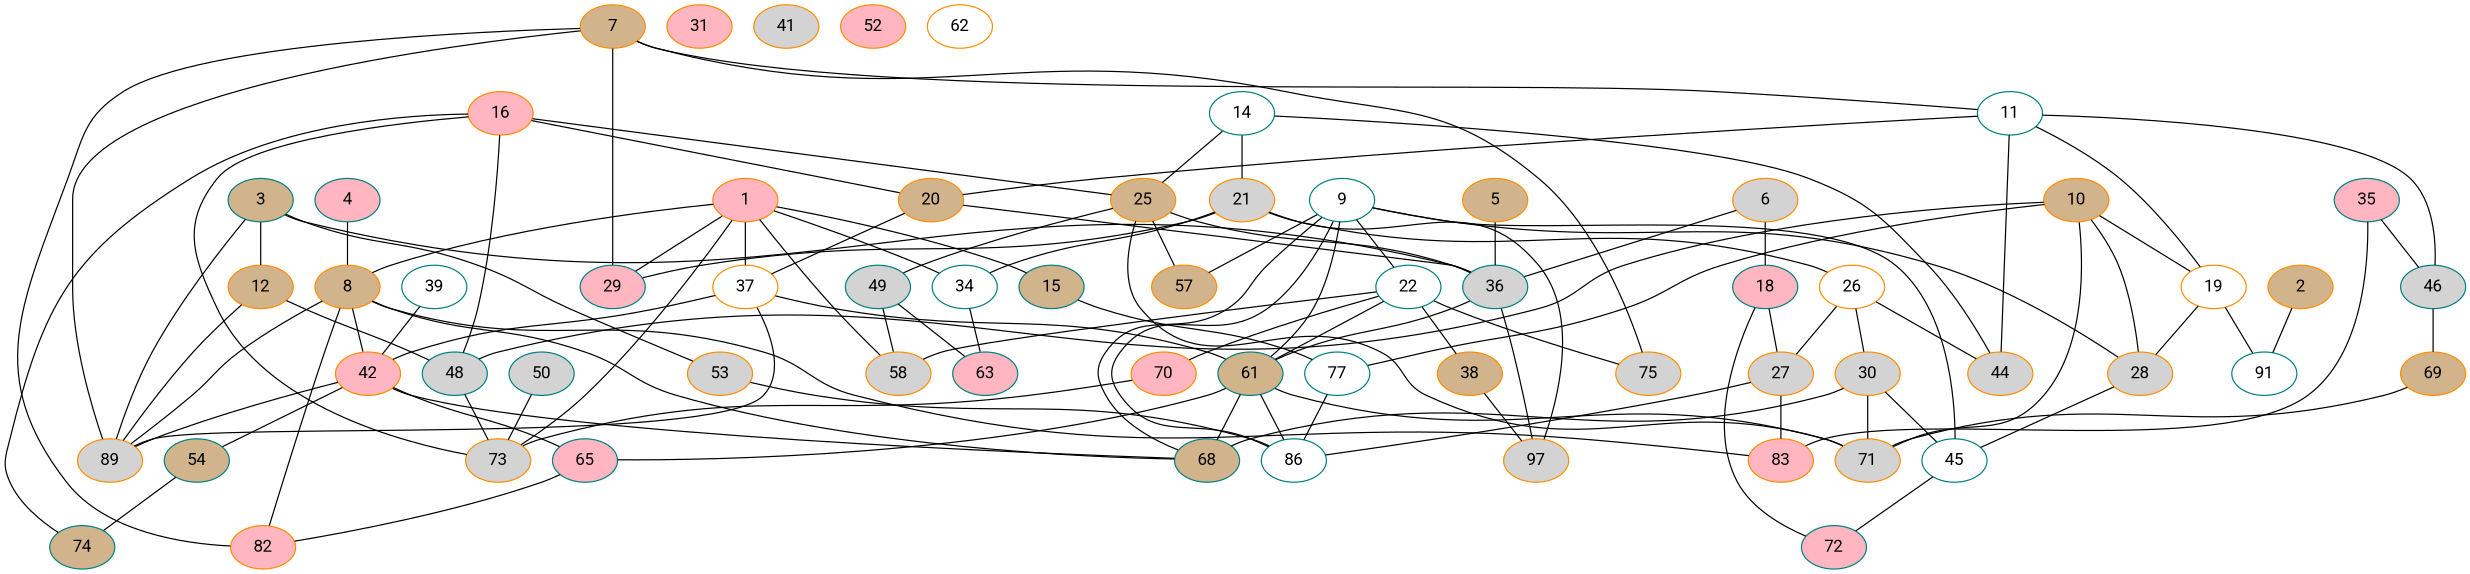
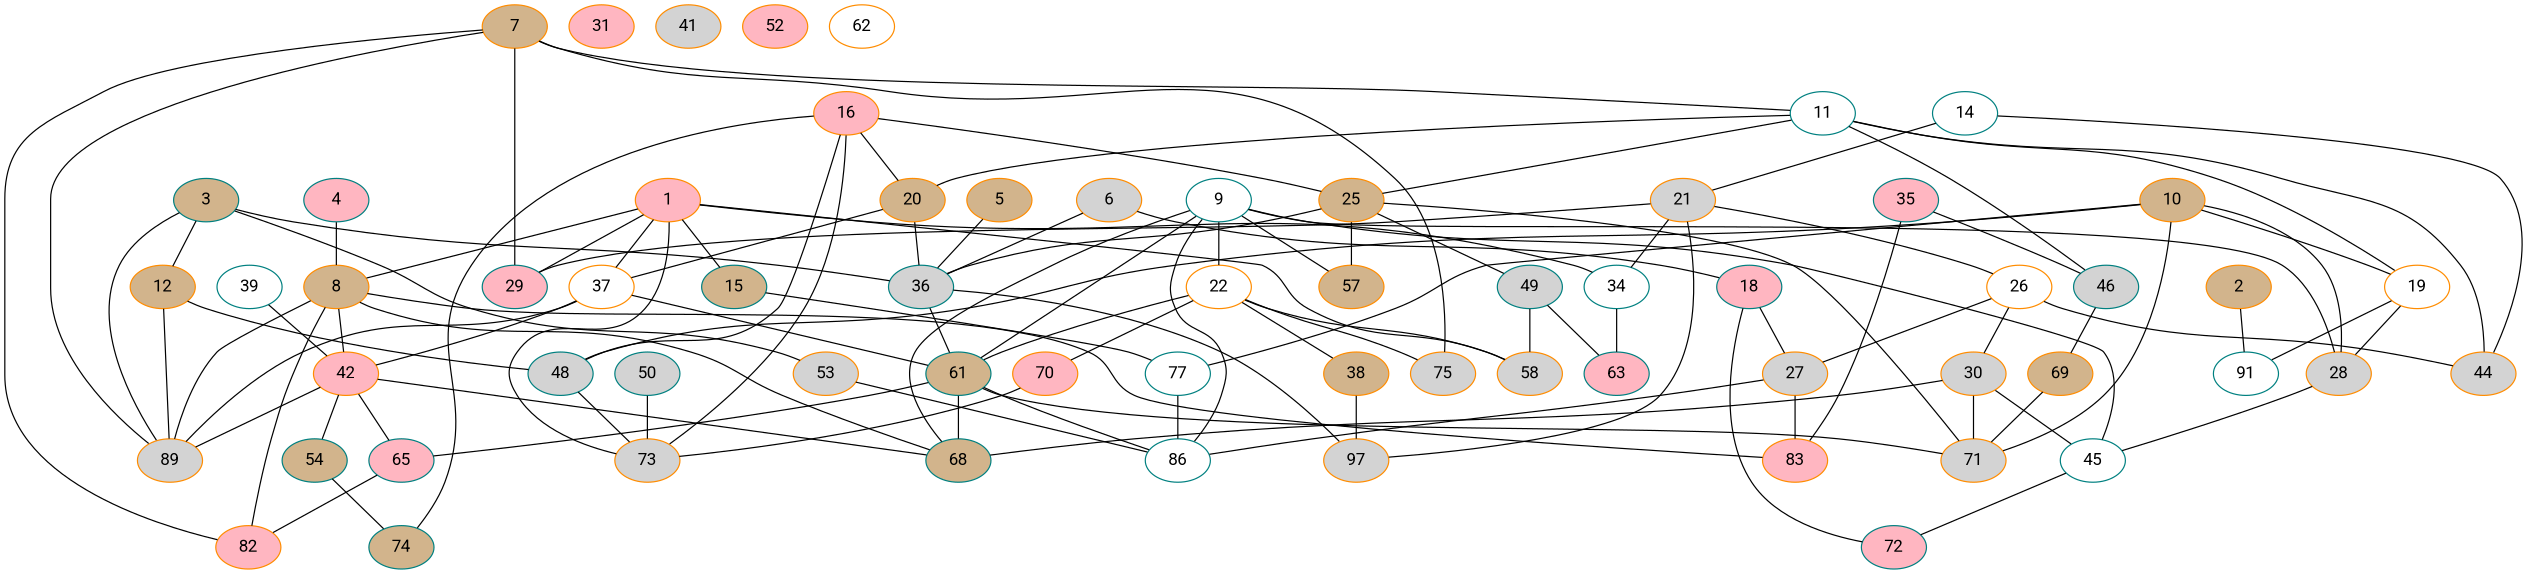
edge "14" -- "25": now "11" -- "25"
node "22": color teal -> darkorange
